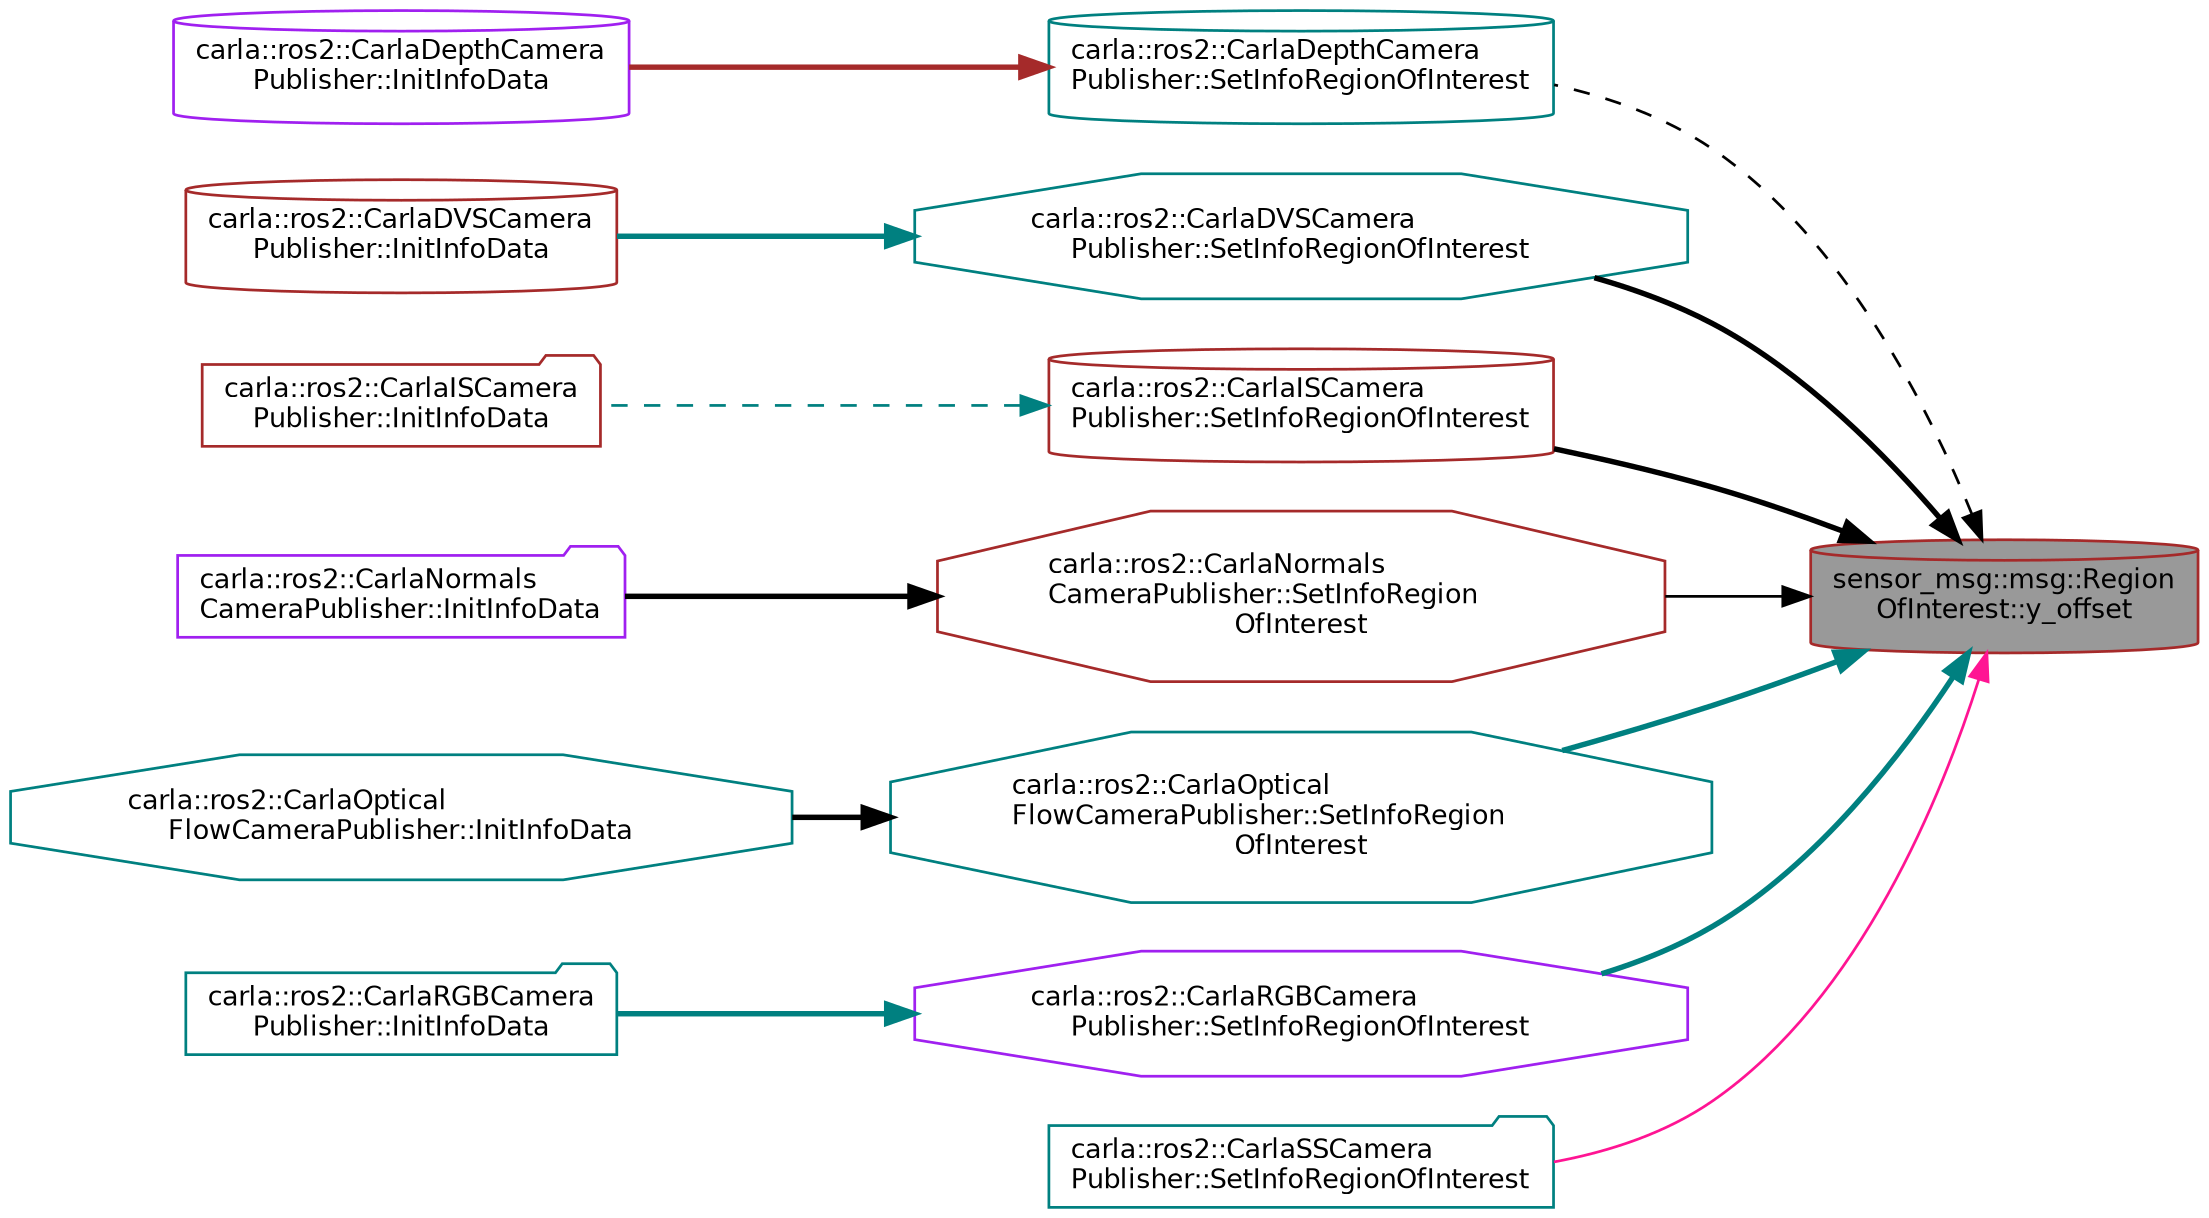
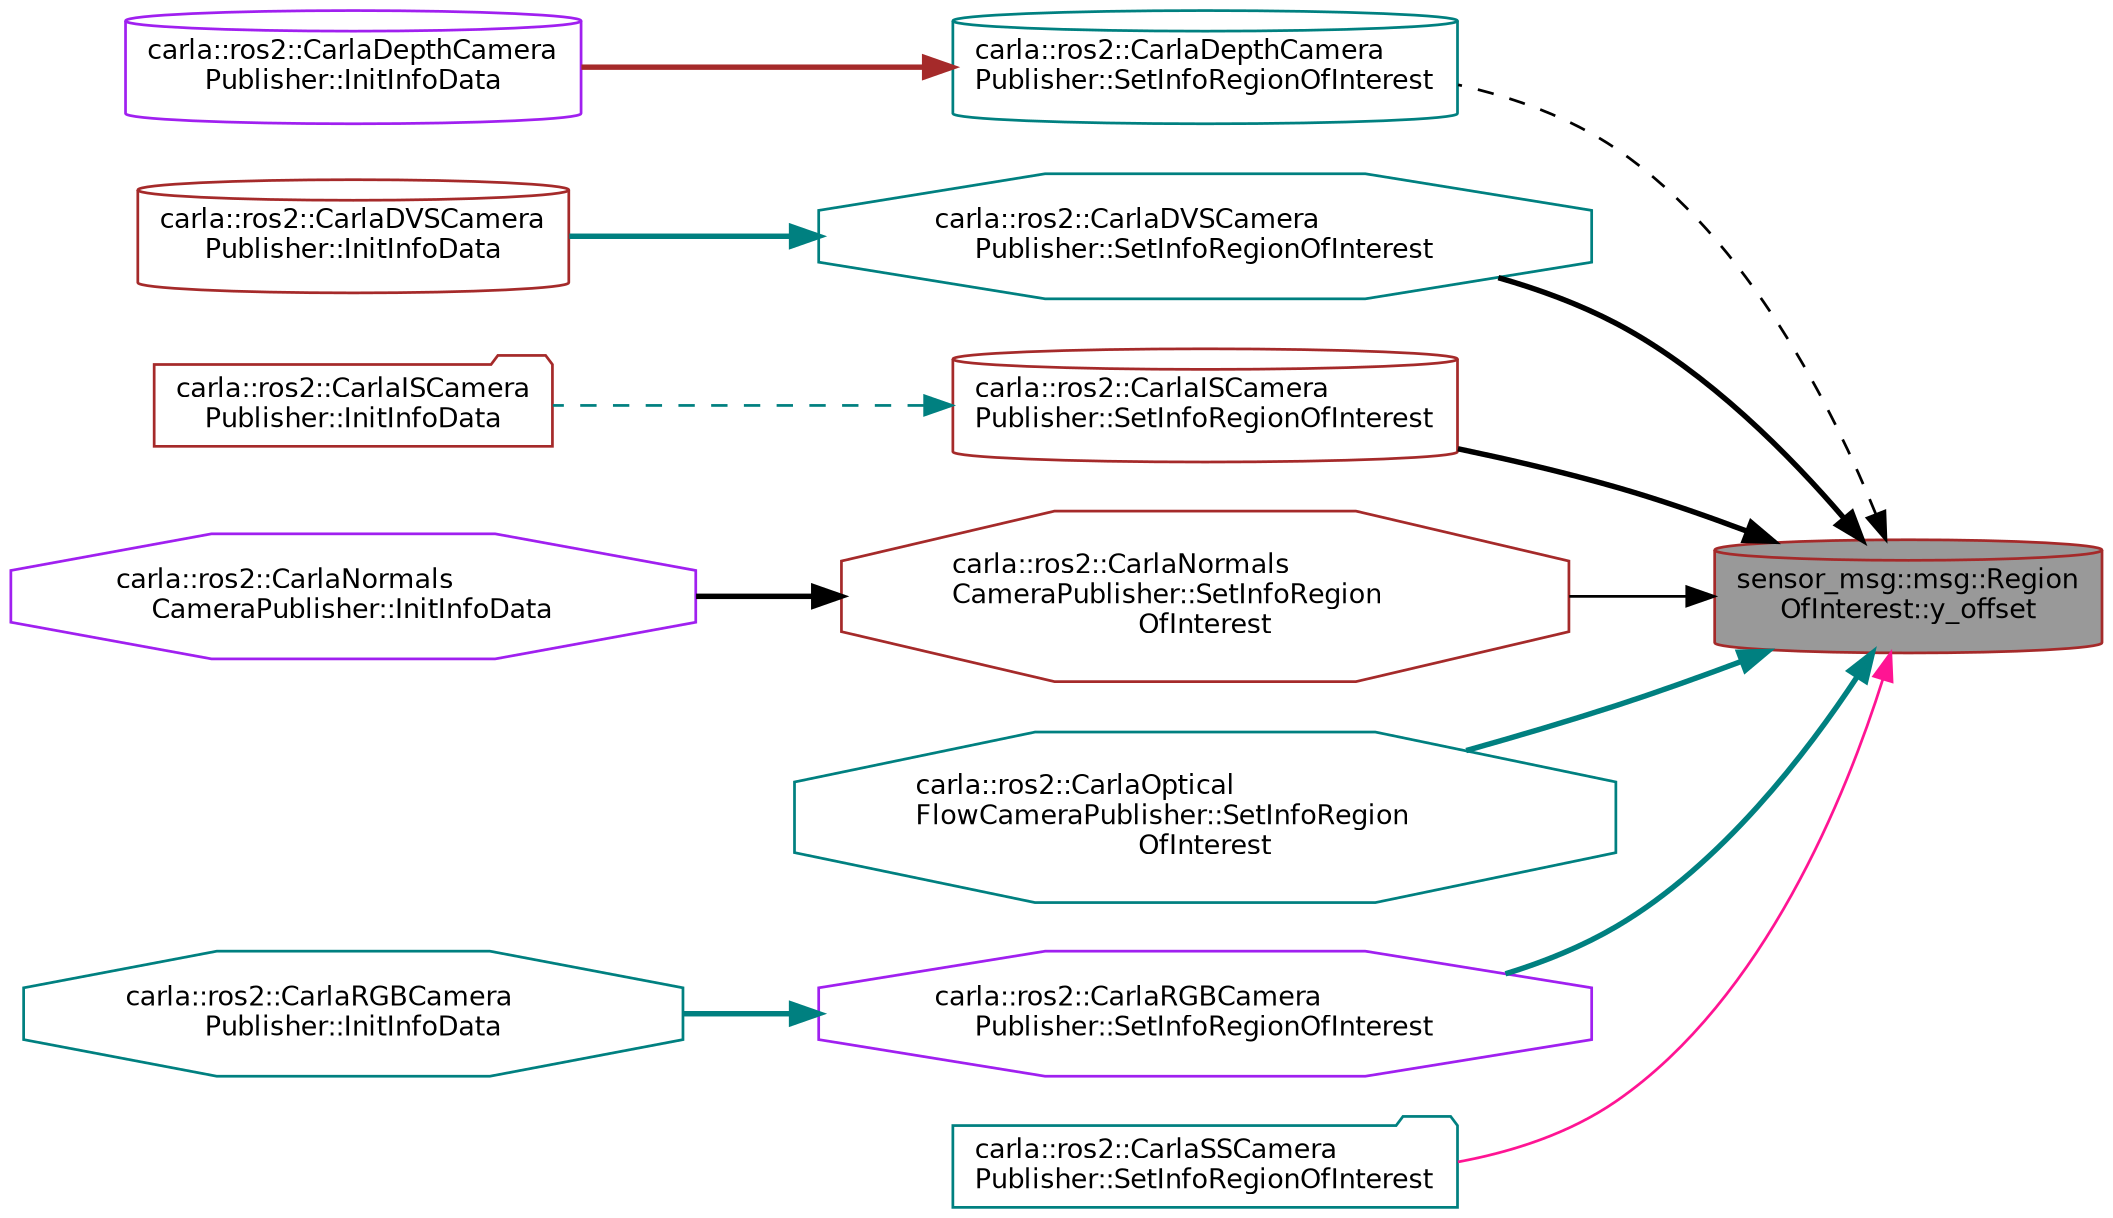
node "carla::ros2::CarlaNormals CameraPublisher::InitInfoData": shape folder -> octagon
node "carla::ros2::CarlaOptical FlowCameraPublisher::InitInfoData": removed
node "carla::ros2::CarlaRGBCamera Publisher::InitInfoData": shape folder -> octagon
